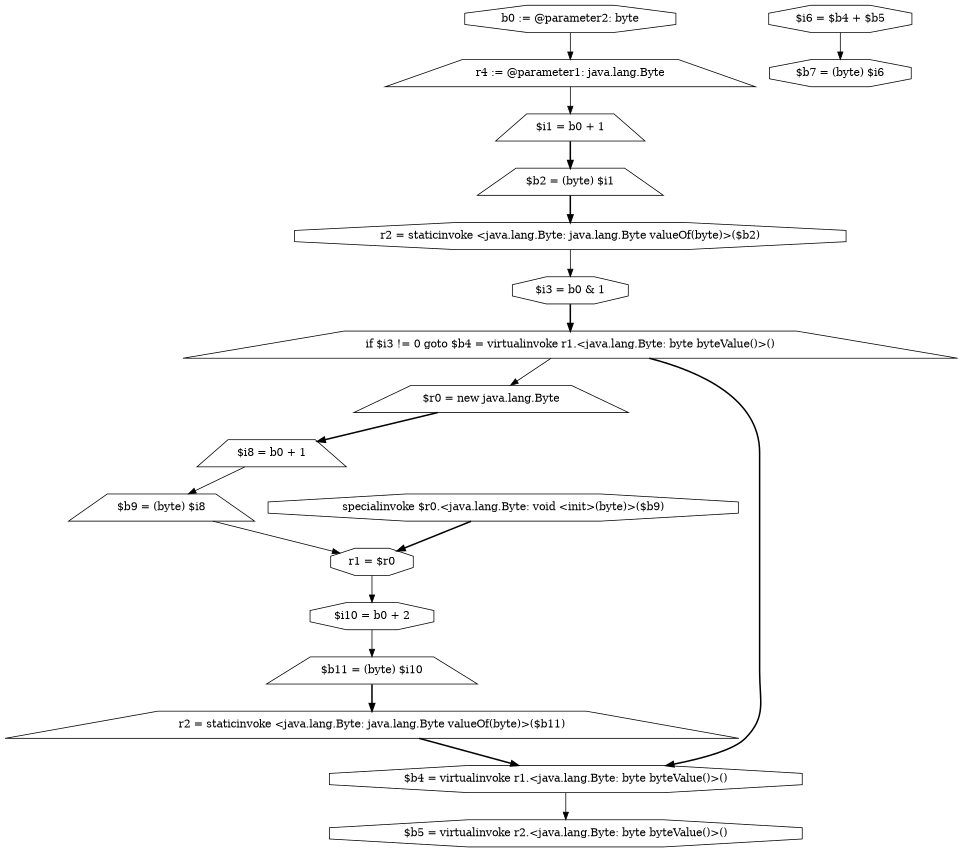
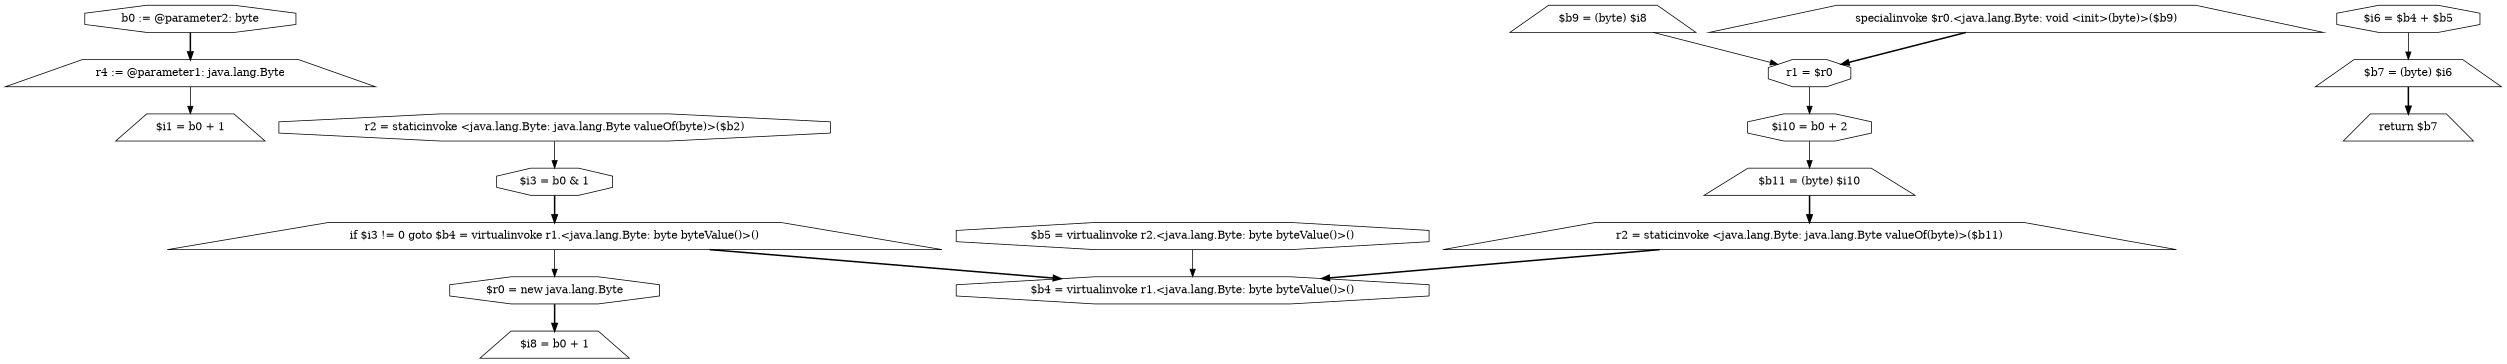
edge "b0 := @parameter2: byte" -> "r4 := @parameter1: java.lang.Byte": style solid -> bold
node "$b7 = (byte) $i6": shape octagon -> trapezium
node "return $b7": added
node "$b2 = (byte) $i1": removed
node "$r0 = new java.lang.Byte": shape trapezium -> octagon
edge "$i8 = b0 + 1" -> "$b9 = (byte) $i8": removed
node "specialinvoke $r0.<java.lang.Byte: void <init>(byte)>($b9)": shape octagon -> trapezium
edge "$b4 = virtualinvoke r1.<java.lang.Byte: byte byteValue()>()" -> "$b5 = virtualinvoke r2.<java.lang.Byte: byte byteValue()>()": reversed
